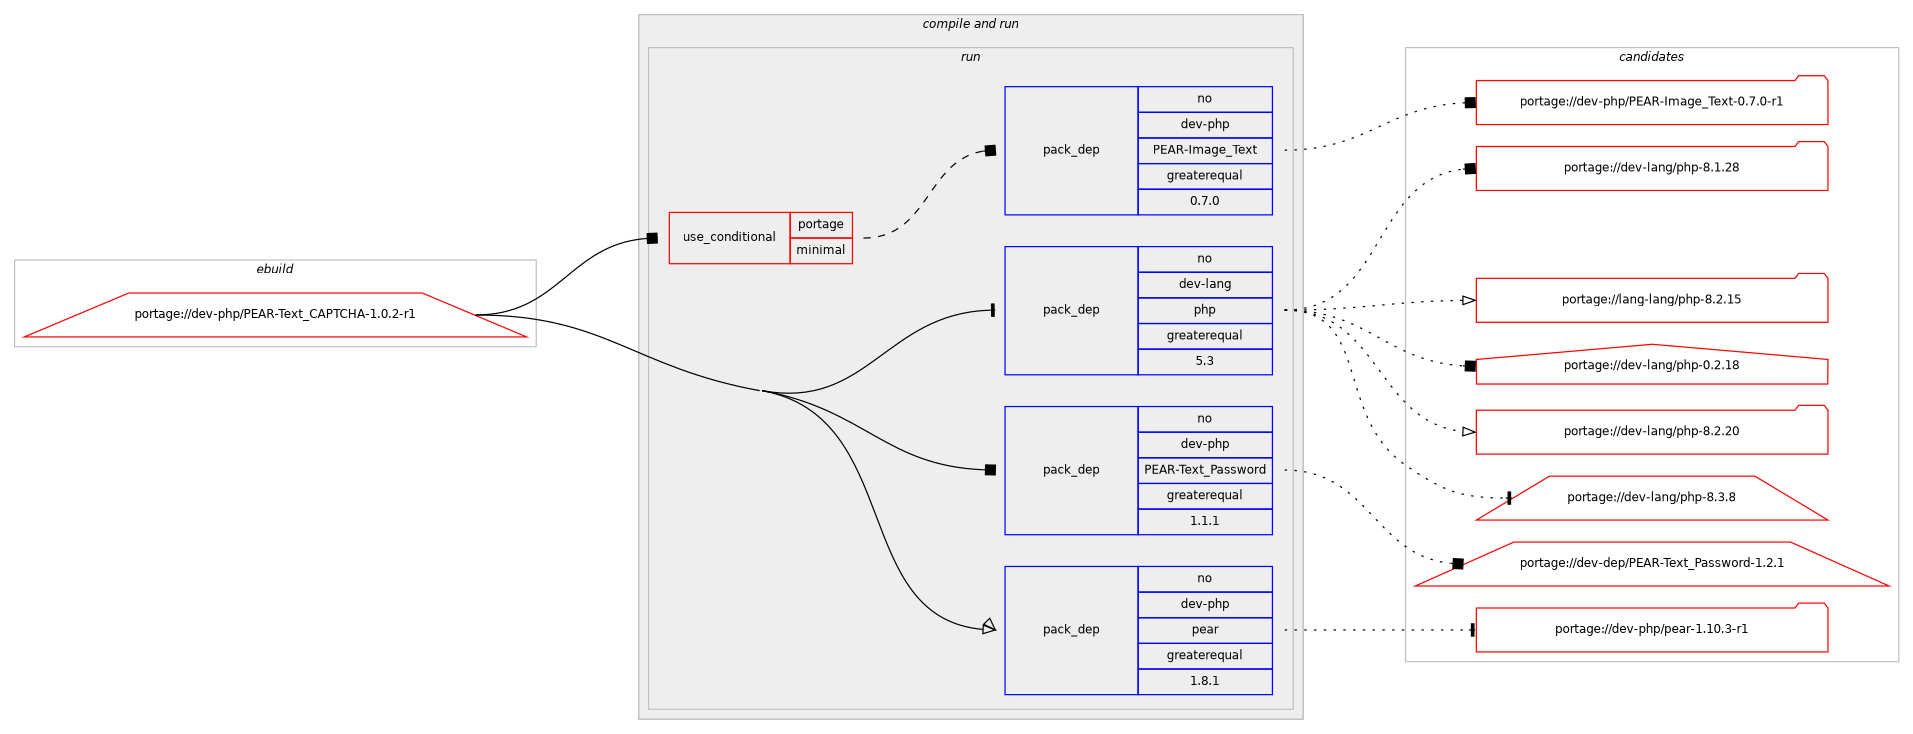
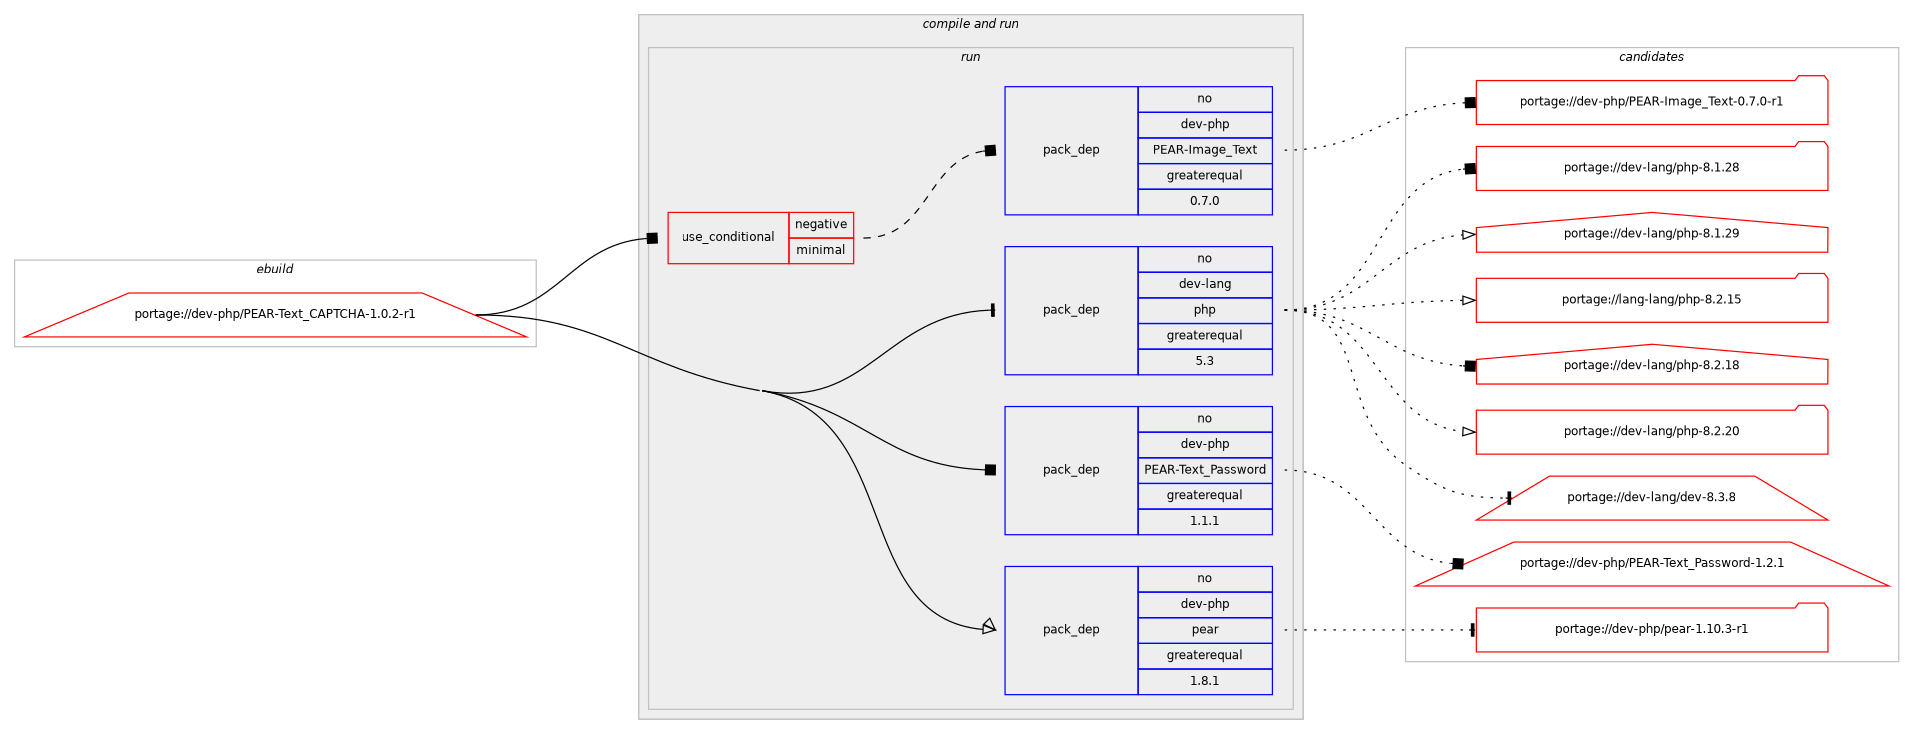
node "use_conditional": text "portage" -> "negative"
node "portage://dev-lang/php-8.1.29": added
node "portage://dev-lang/php-0.2.18": label "portage://dev-lang/php-0.2.18" -> "portage://dev-lang/php-8.2.18"
node "portage://dev-lang/php-8.3.8": label "portage://dev-lang/php-8.3.8" -> "portage://dev-lang/dev-8.3.8"
node "portage://dev-dep/PEAR-Text_Password-1.2.1": label "portage://dev-dep/PEAR-Text_Password-1.2.1" -> "portage://dev-php/PEAR-Text_Password-1.2.1"
